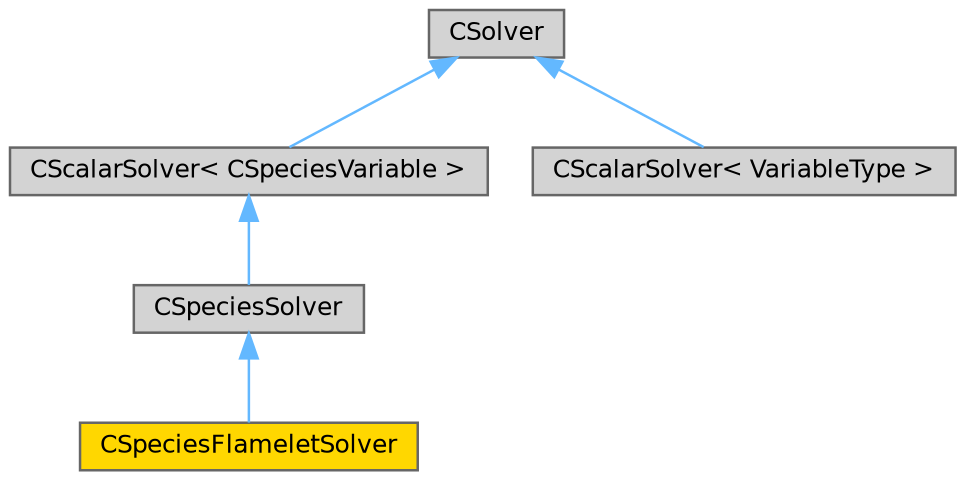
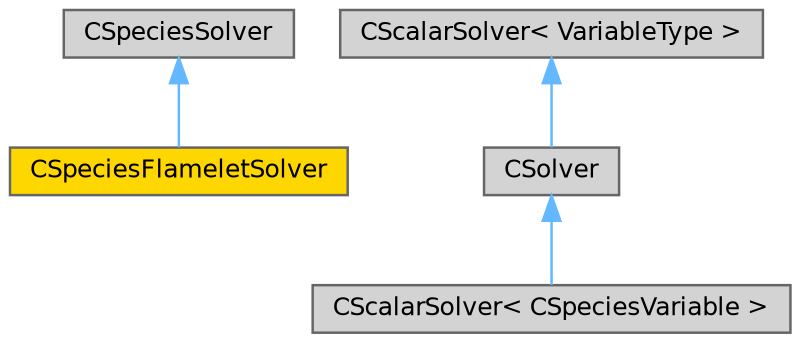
edge "CScalarSolver< VariableType >" -> "CSolver": reversed
edge "CSpeciesSolver" -> "CScalarSolver< CSpeciesVariable >": removed
